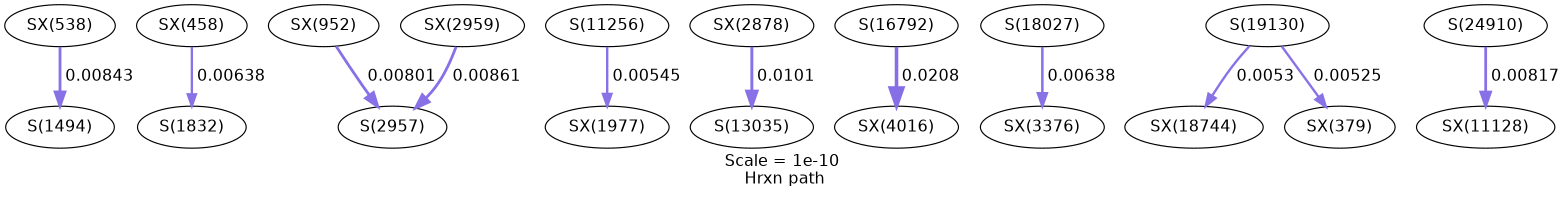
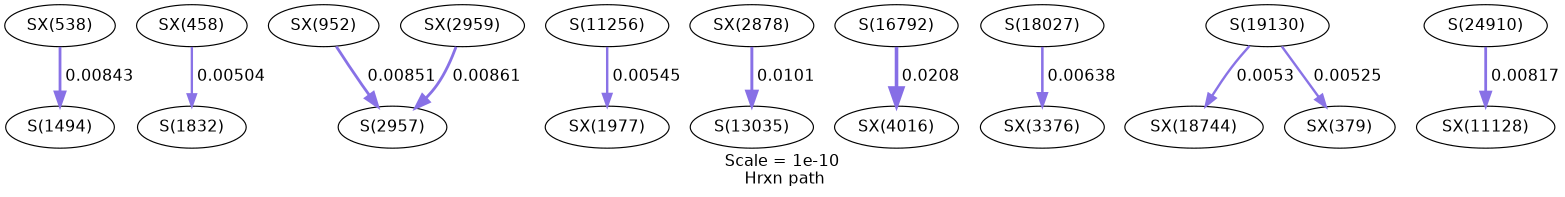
edge "SX(458)" -> "S(1832)": label " 0.00638" -> " 0.00504"
edge "SX(952)" -> "S(2957)": label " 0.00801" -> " 0.00851"
